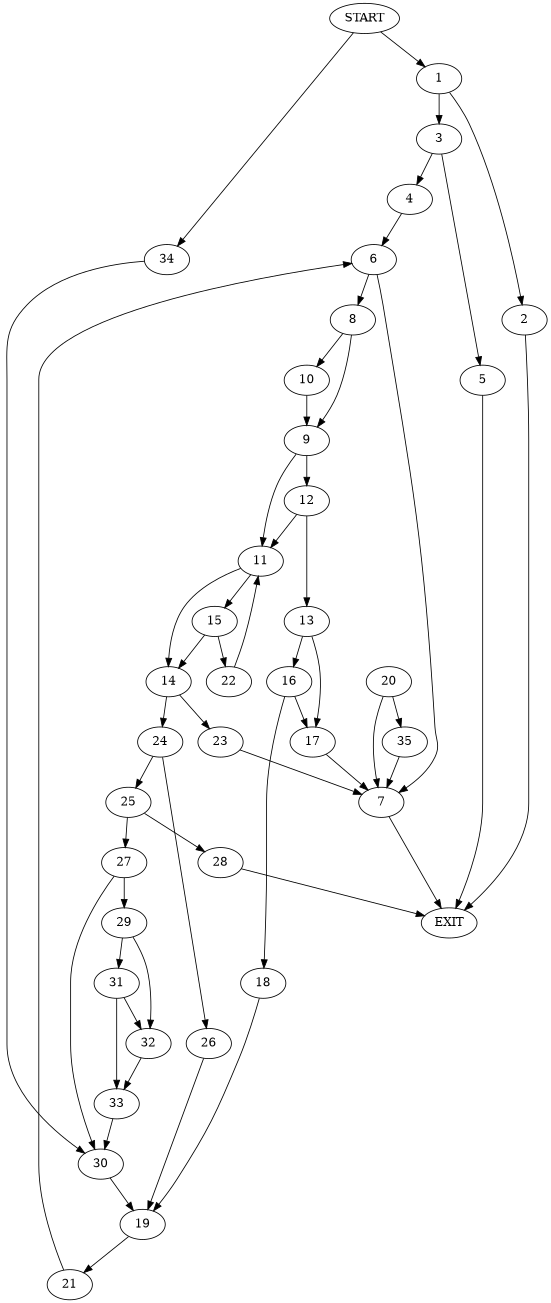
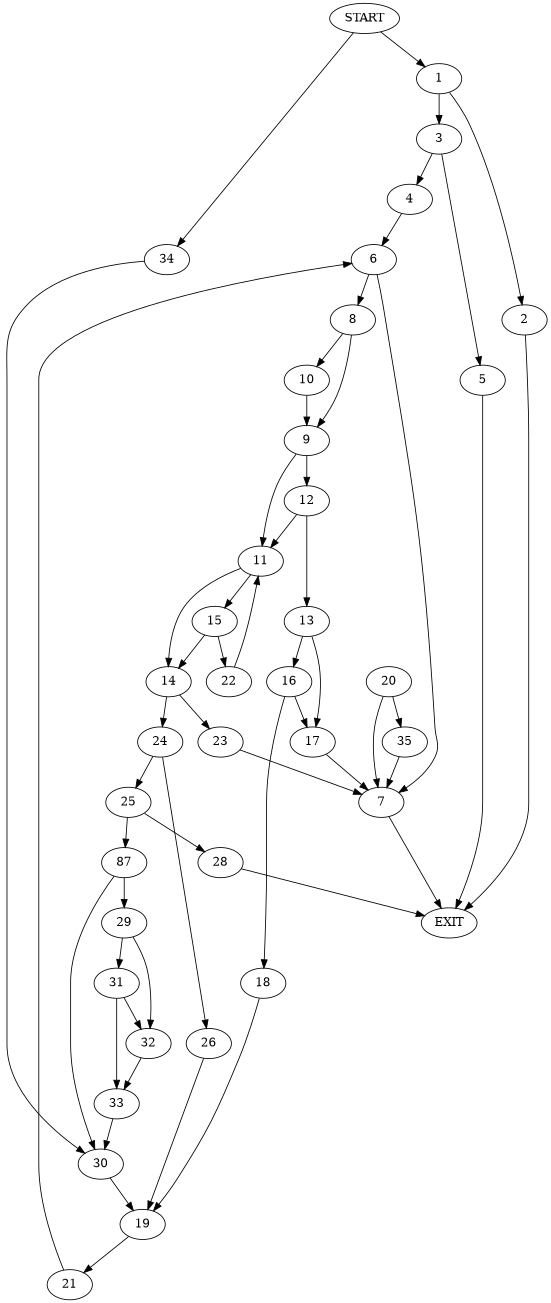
node "27": label "27" -> "87"
